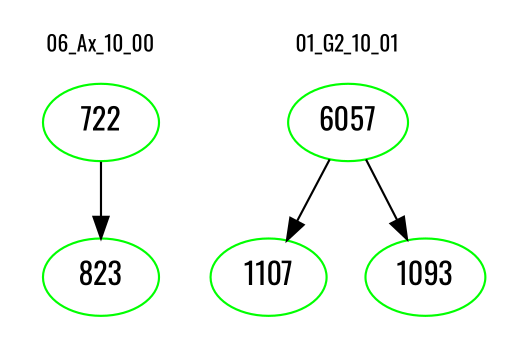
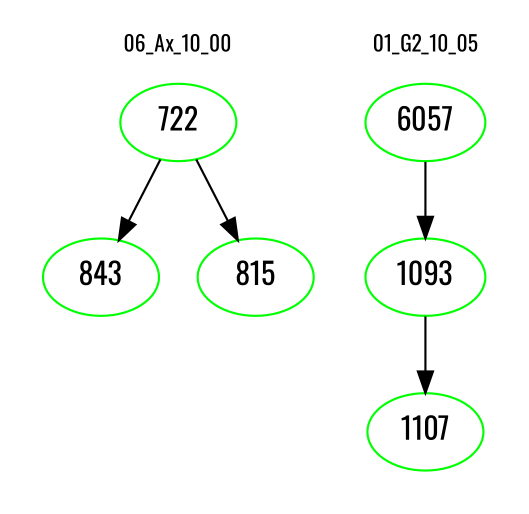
cluster "01_G2_10_01": label "01_G2_10_01" -> "01_G2_10_05"
edge "6057" -> "1107": now "1093" -> "1107"
node "823": label "823" -> "843"
node "815": added
